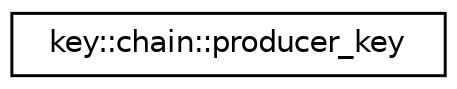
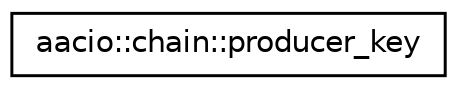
node "key::chain::producer_key": label "key::chain::producer_key" -> "aacio::chain::producer_key"
